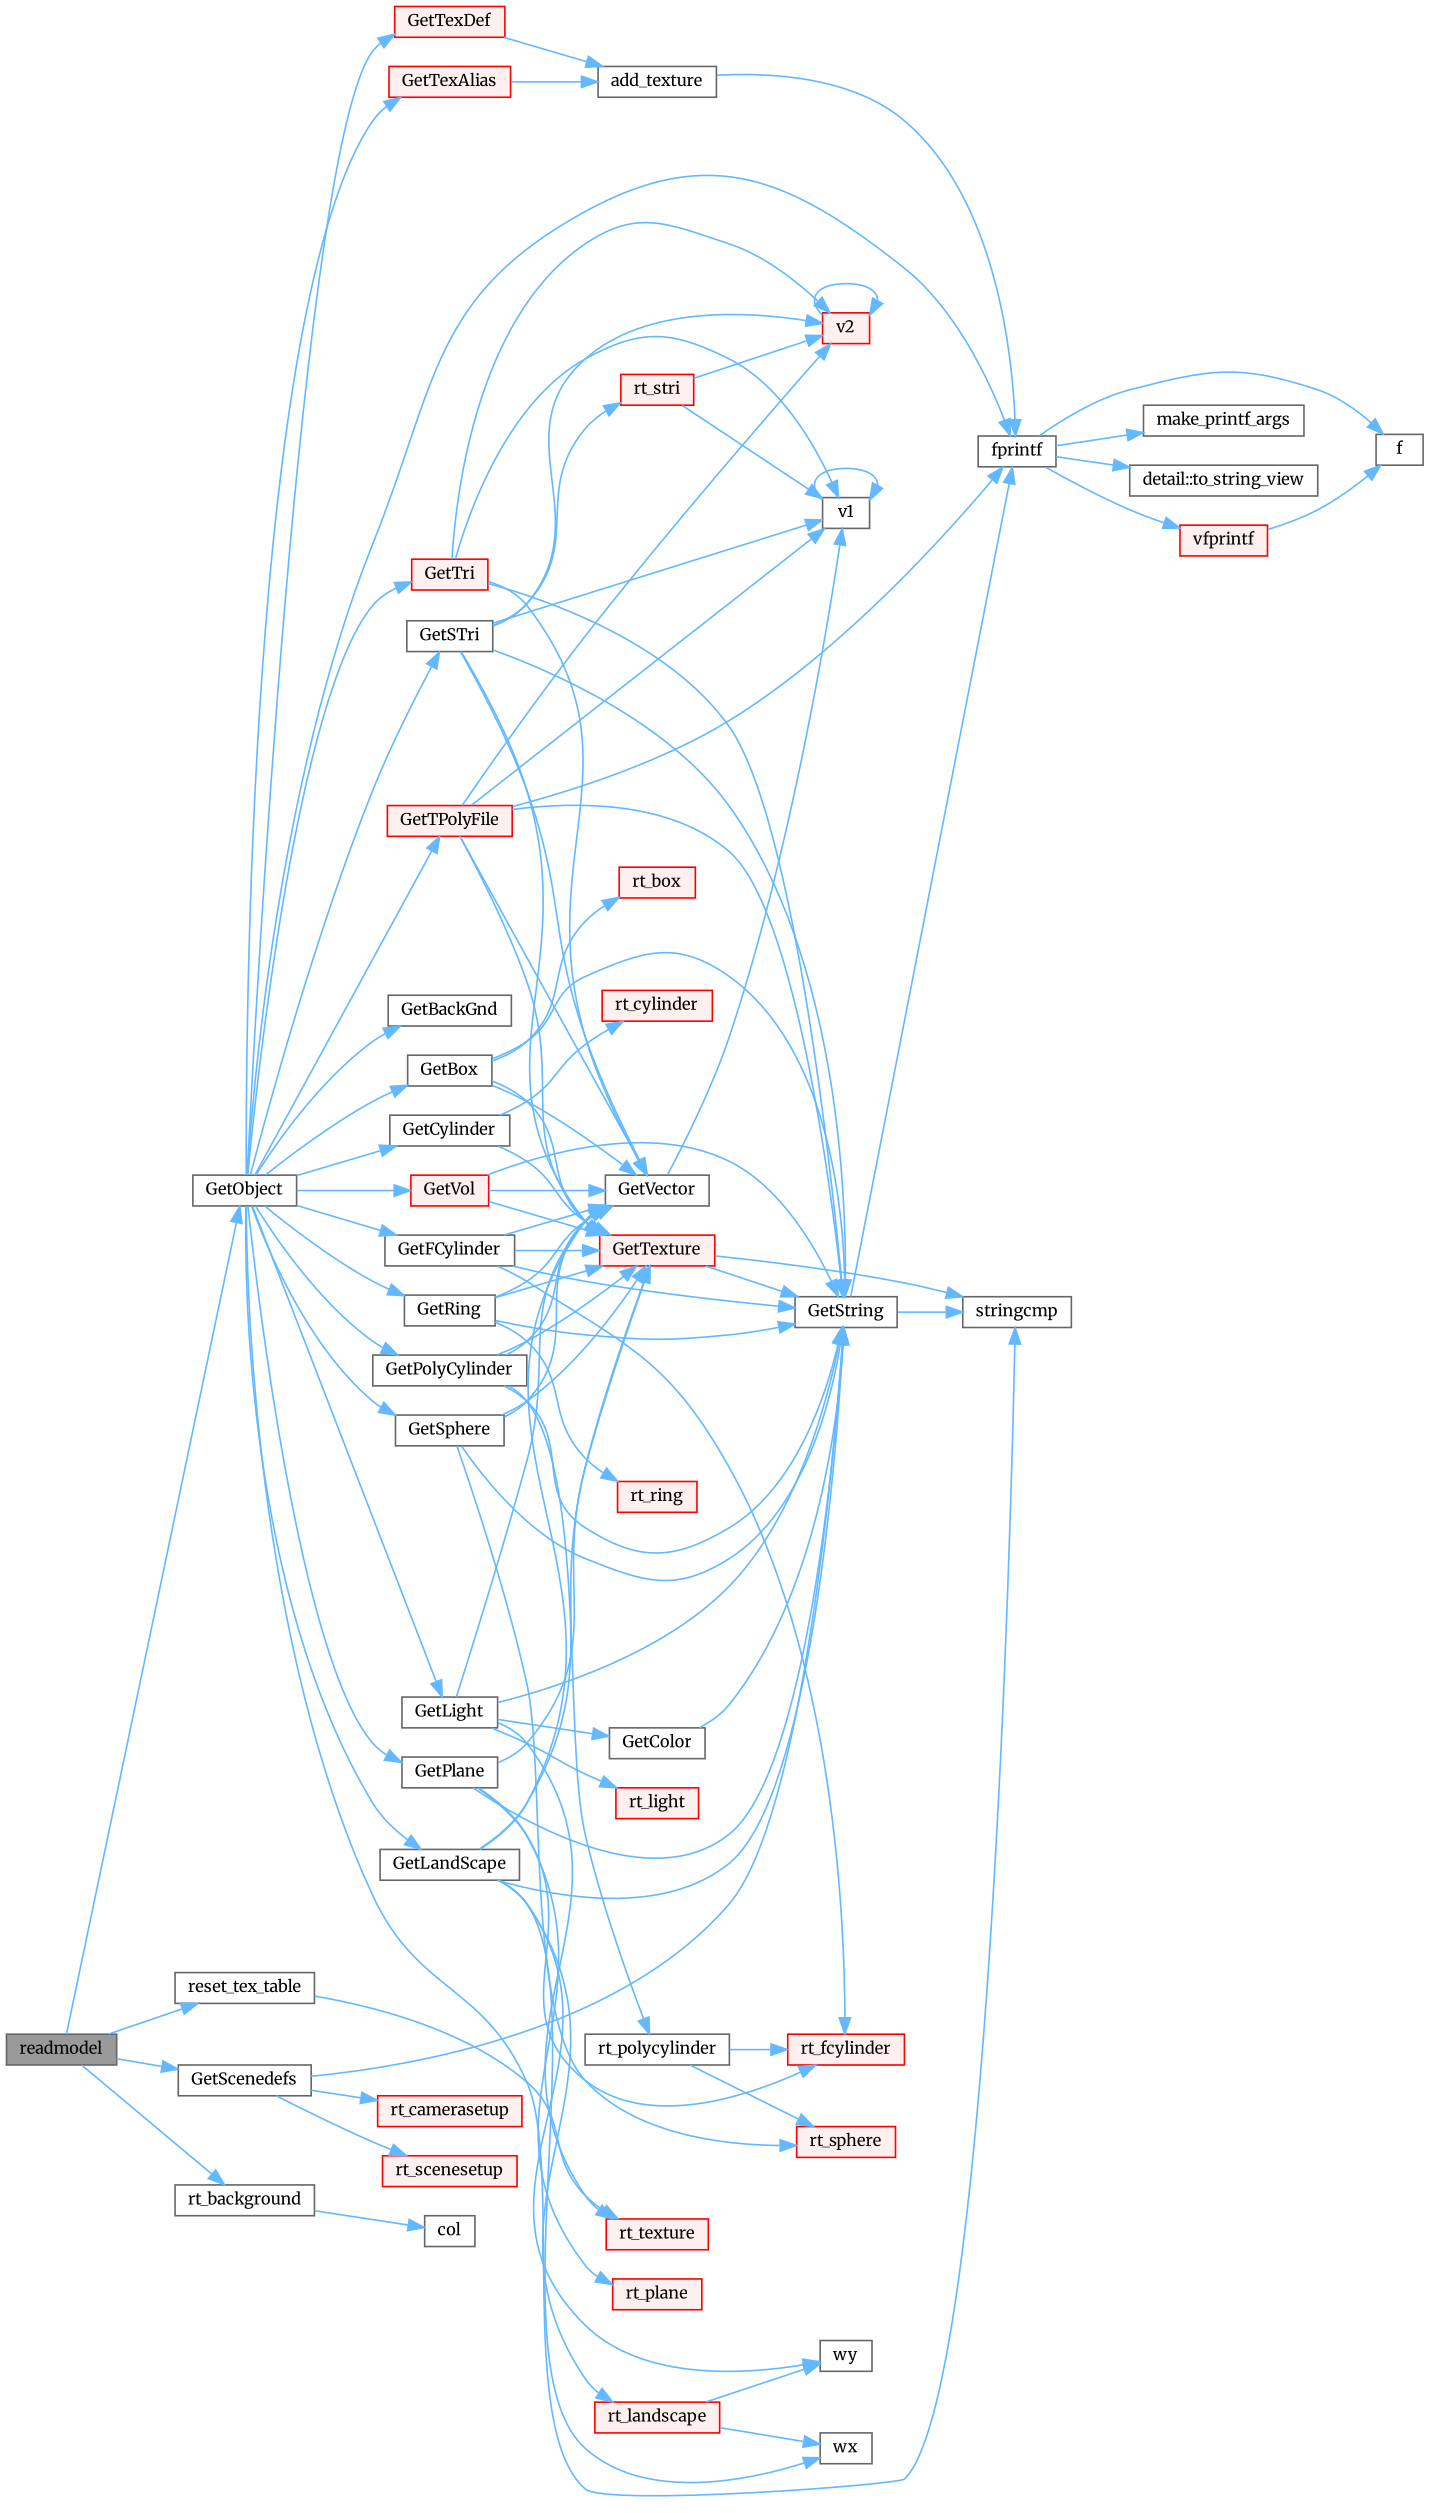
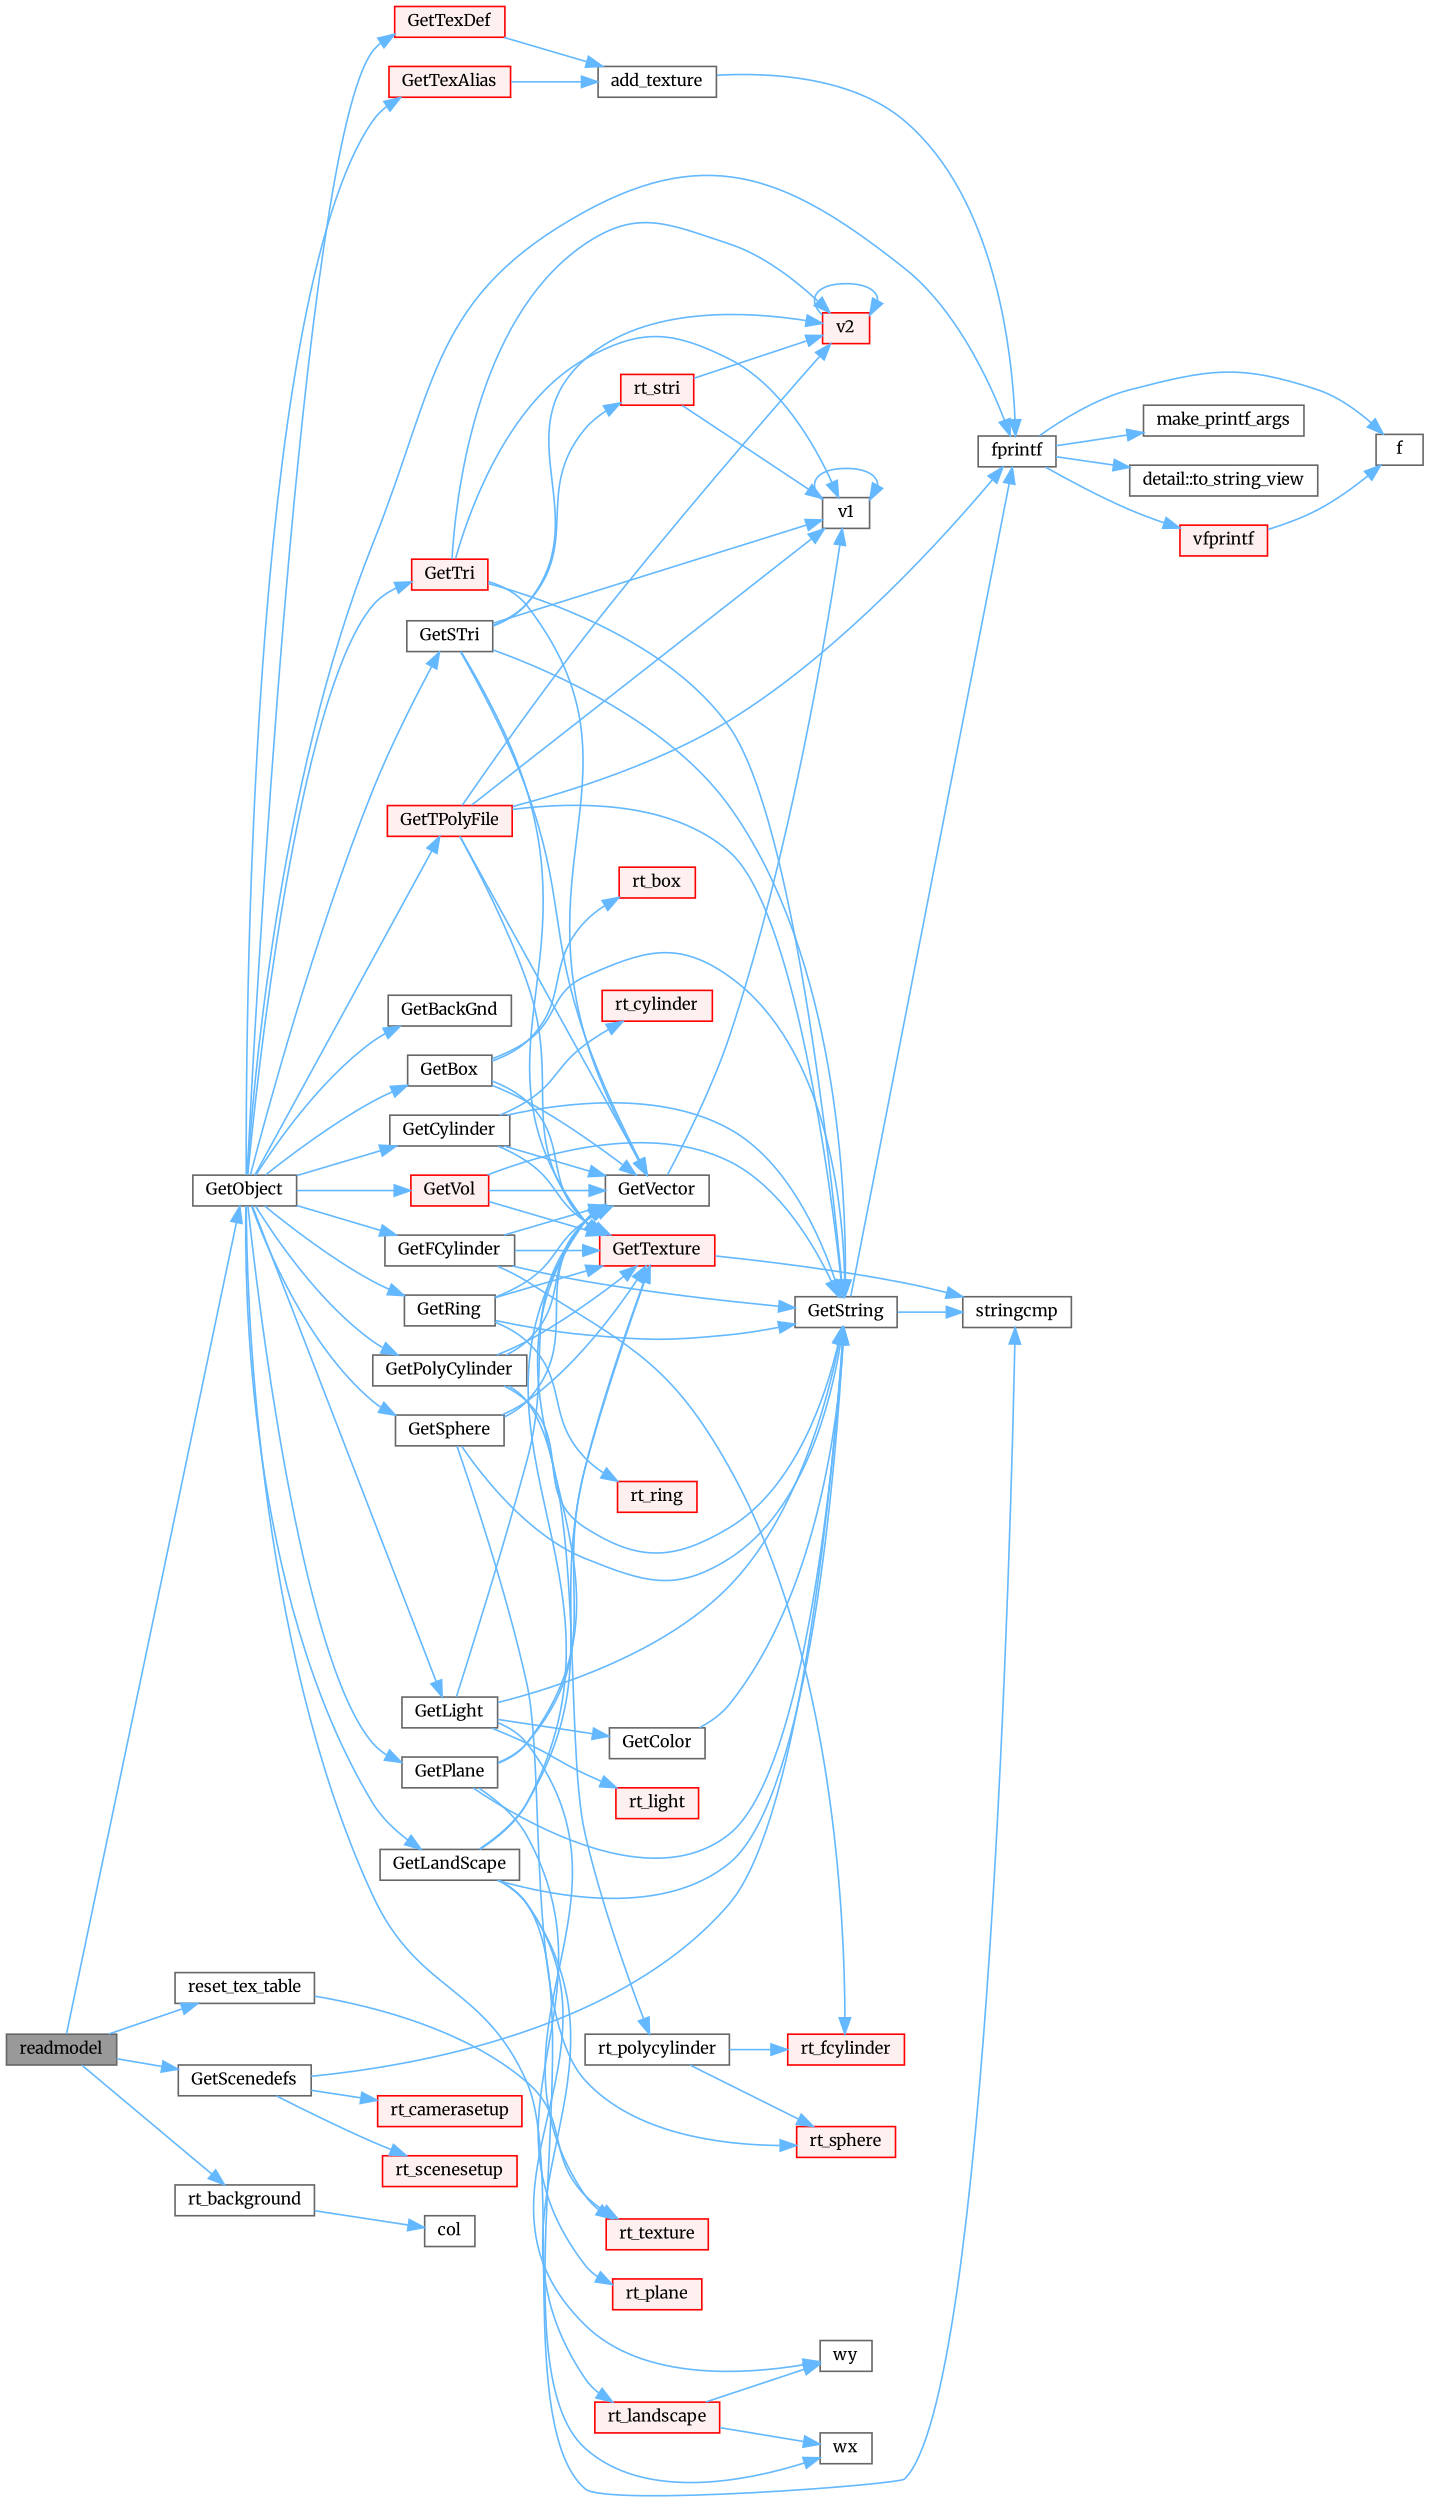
edge "GetCylinder" -> "GetVector": added
edge "GetTexture" -> "GetString": now "GetCylinder" -> "GetString"
edge "GetPlane" -> "rt_fcylinder": now "GetPlane" -> "GetVector"
